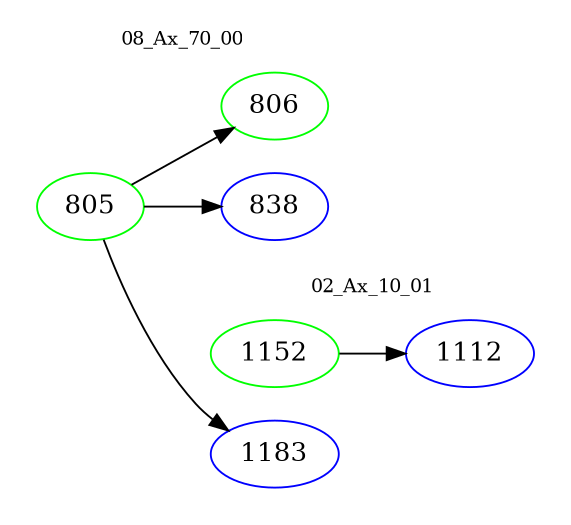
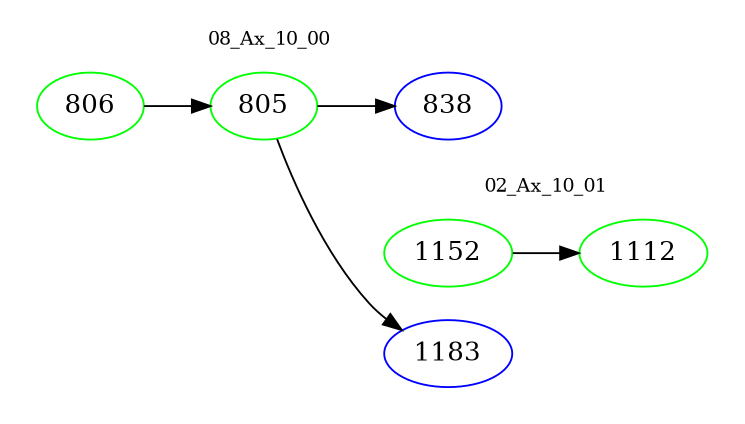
cluster "08_Ax_70_00": label "08_Ax_70_00" -> "08_Ax_10_00"
edge "805" -> "806": reversed
node "1112": color blue -> green
